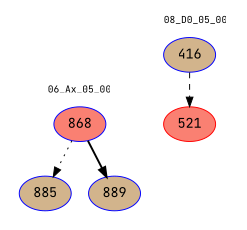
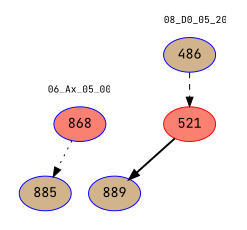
cluster "08_D0_05_00": label "08_D0_05_00" -> "08_D0_05_20"
node "416": label "416" -> "486"
edge "868" -> "889": now "521" -> "889"
